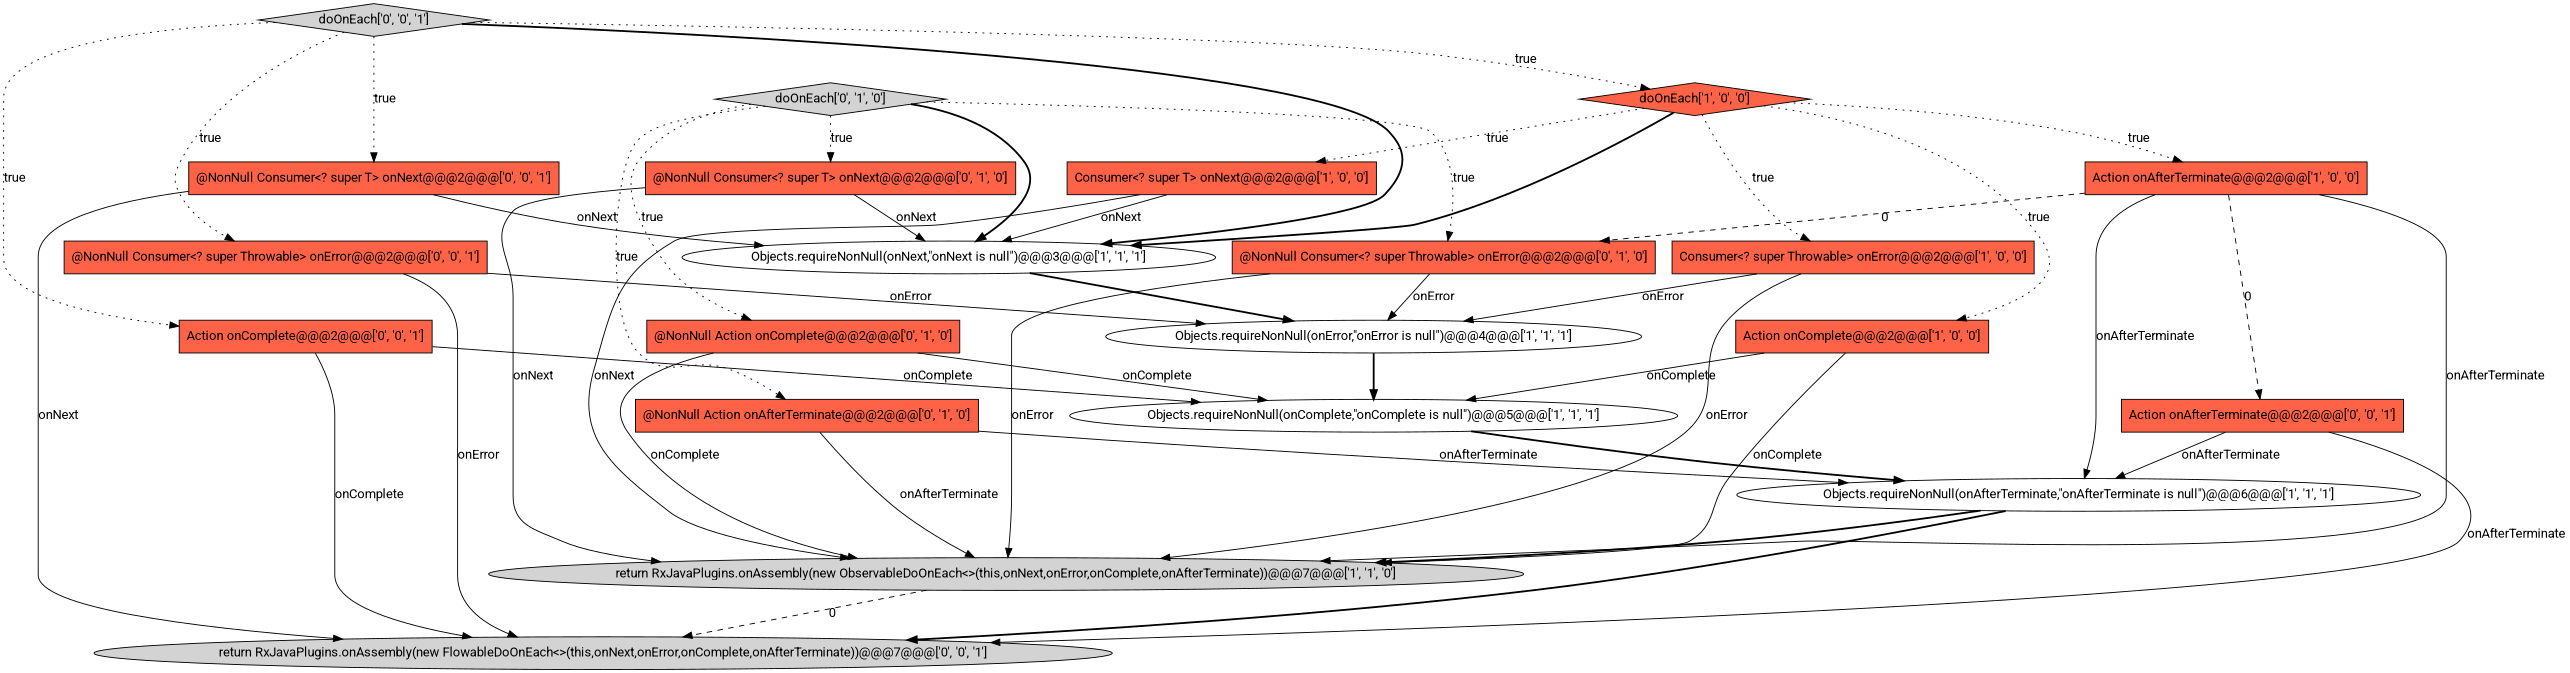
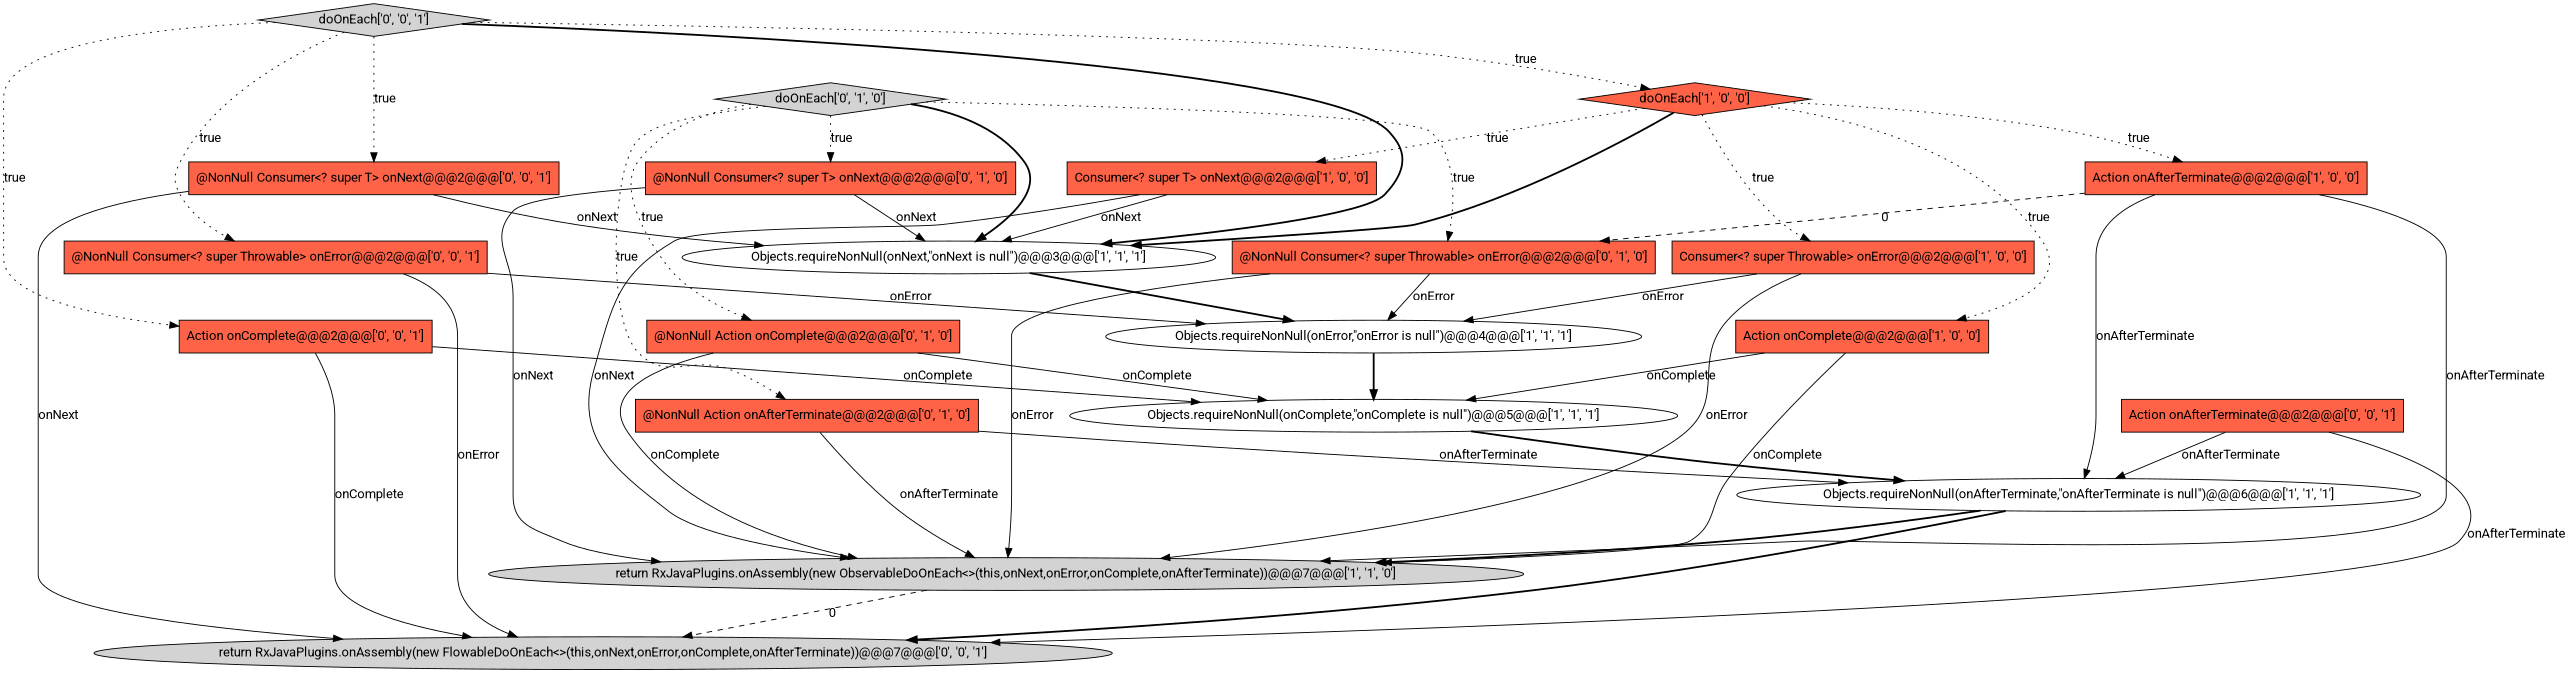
edge "Action onAfterTerminate@@@2@@@['1', '0', '0']" -> "Action onAfterTerminate@@@2@@@['0', '0', '1']": removed, label "0"
